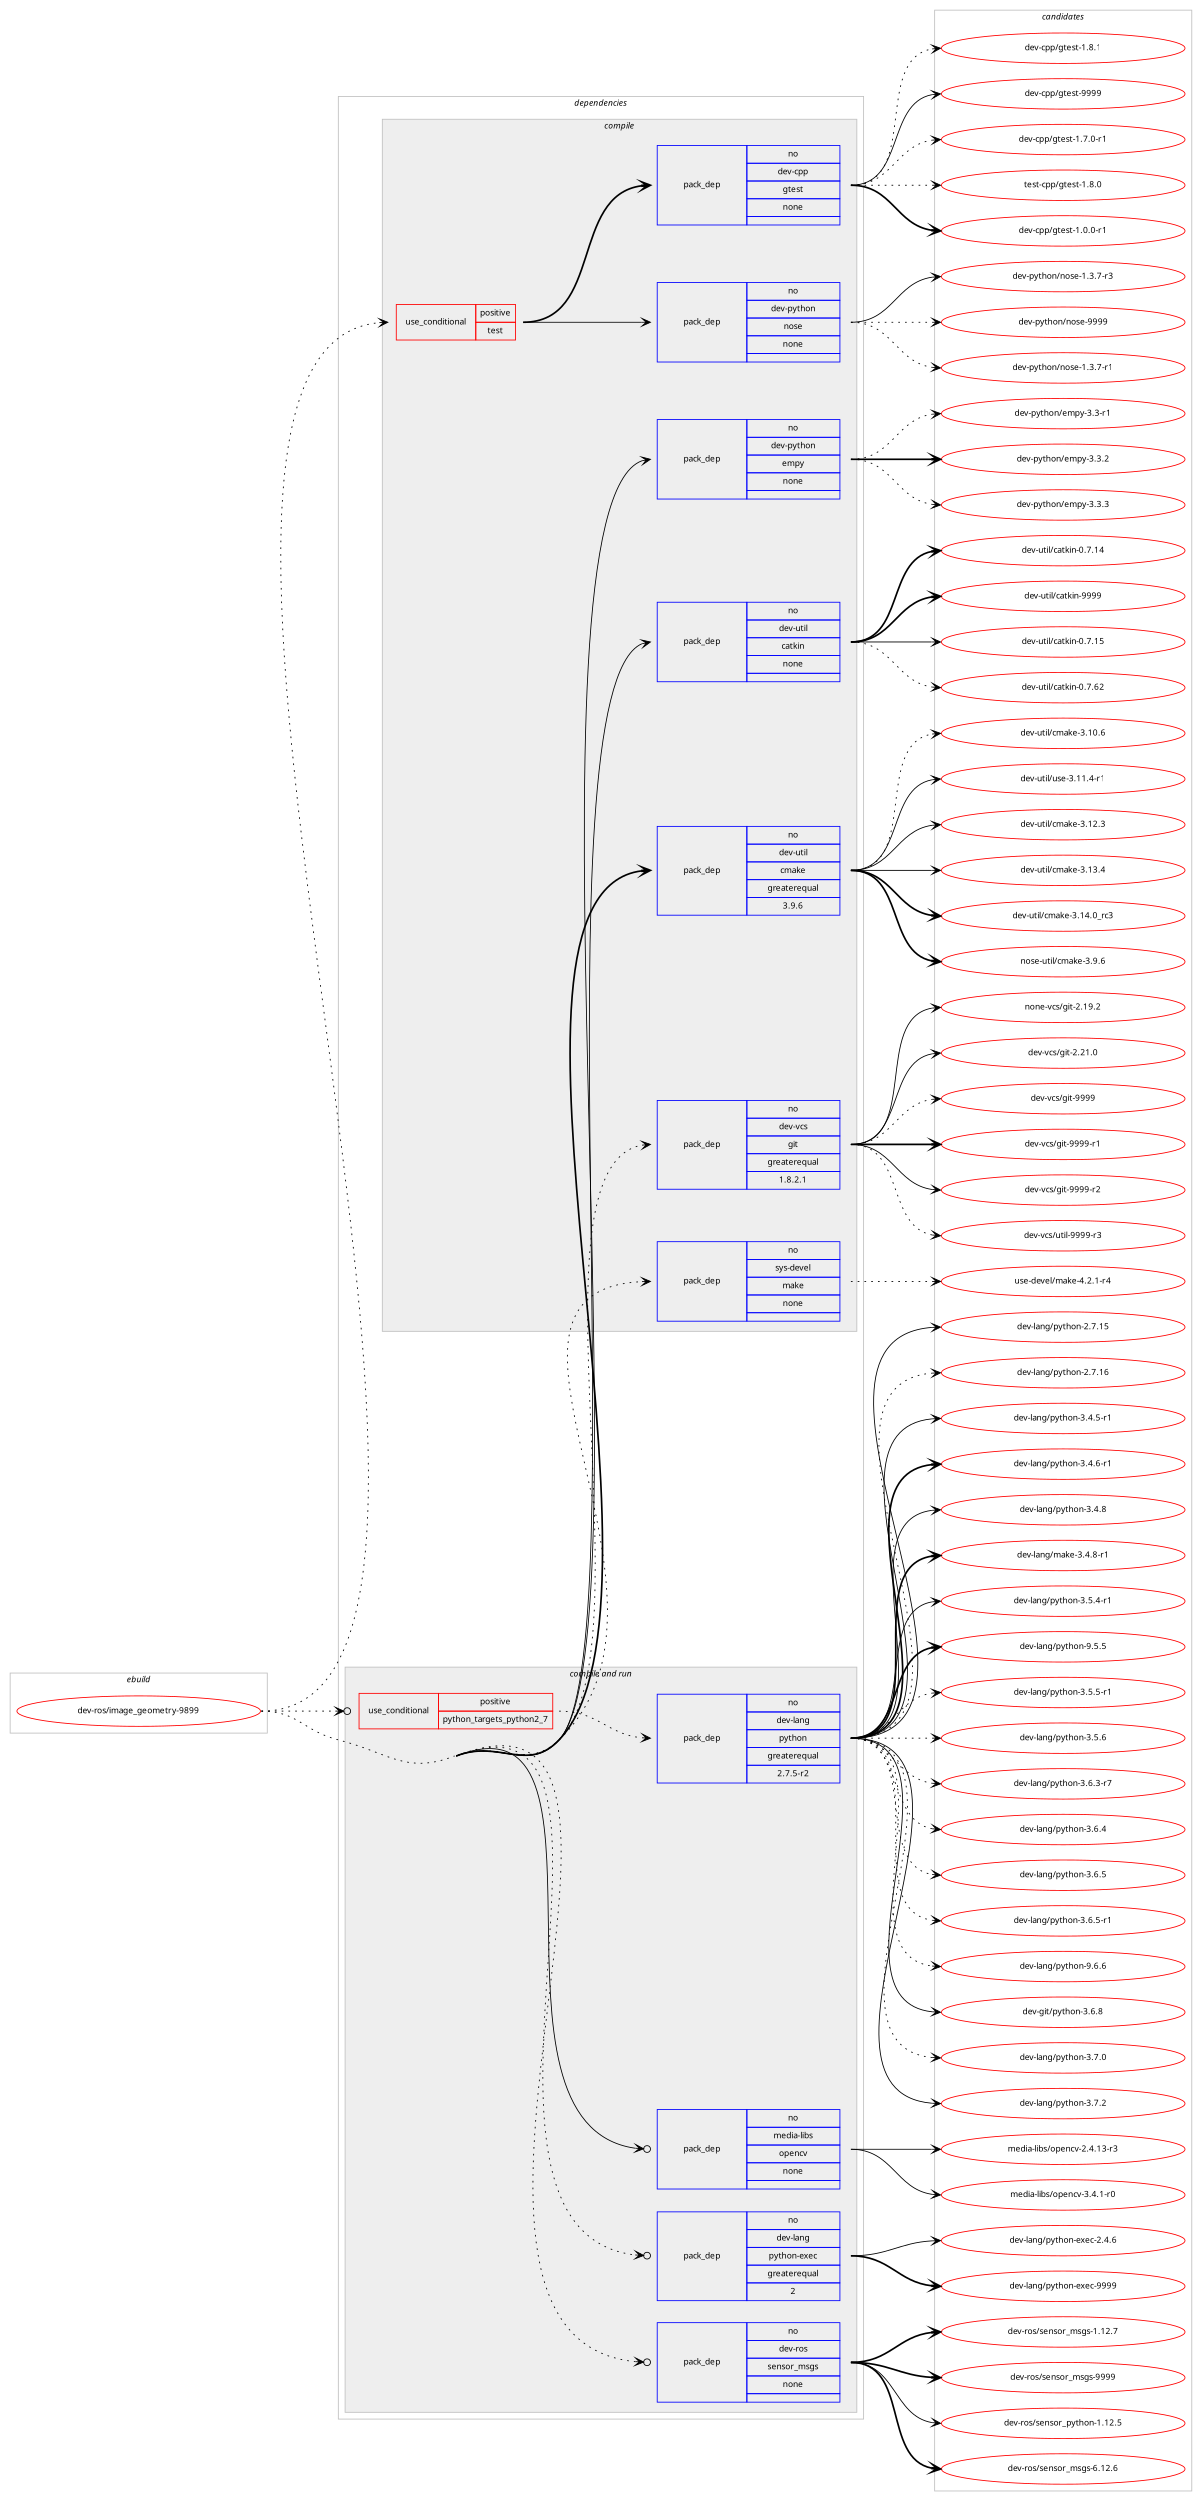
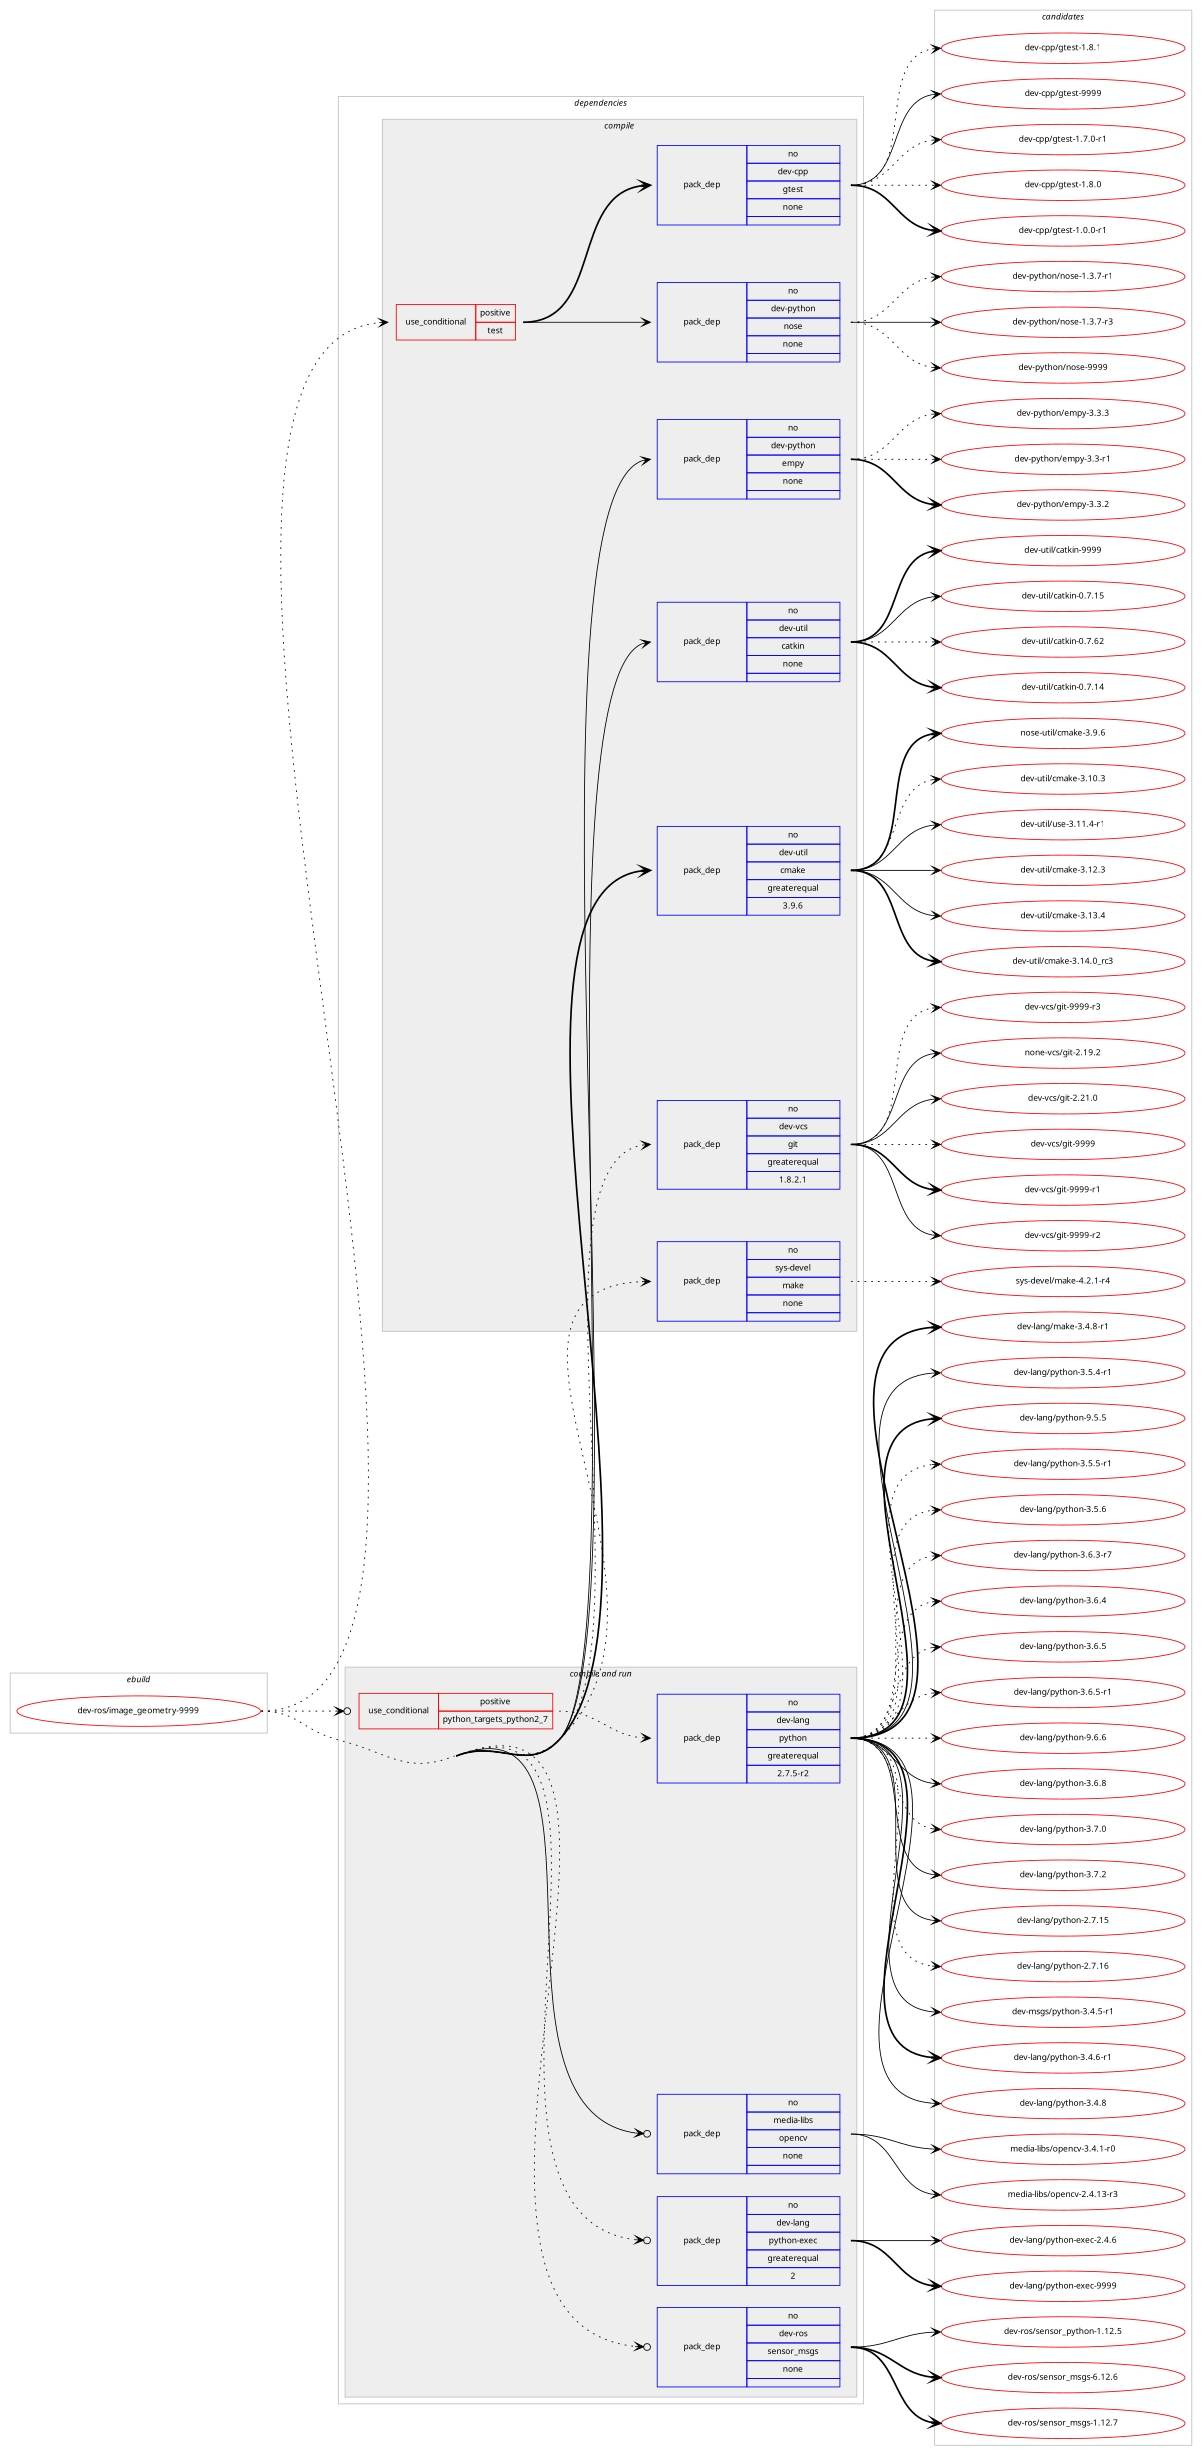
node "test-cpp/gtest-1.8.0": label "test-cpp/gtest-1.8.0" -> "dev-cpp/gtest-1.8.0"
node "dev-util/cmake-3.10.6": label "dev-util/cmake-3.10.6" -> "dev-util/cmake-3.10.3"
node "dev-vcs/util-9999-r3": label "dev-vcs/util-9999-r3" -> "dev-vcs/git-9999-r3"
node "use-devel/make-4.2.1-r4": label "use-devel/make-4.2.1-r4" -> "sys-devel/make-4.2.1-r4"
node "dev-lang/python-3.4.5-r1": label "dev-lang/python-3.4.5-r1" -> "dev-msgs/python-3.4.5-r1"
node "dev-ros/image_geometry-9899": label "dev-ros/image_geometry-9899" -> "dev-ros/image_geometry-9999"
node "dev-git/python-3.6.8": label "dev-git/python-3.6.8" -> "dev-lang/python-3.6.8"
node "dev-ros/sensor_msgs-9999": removed
